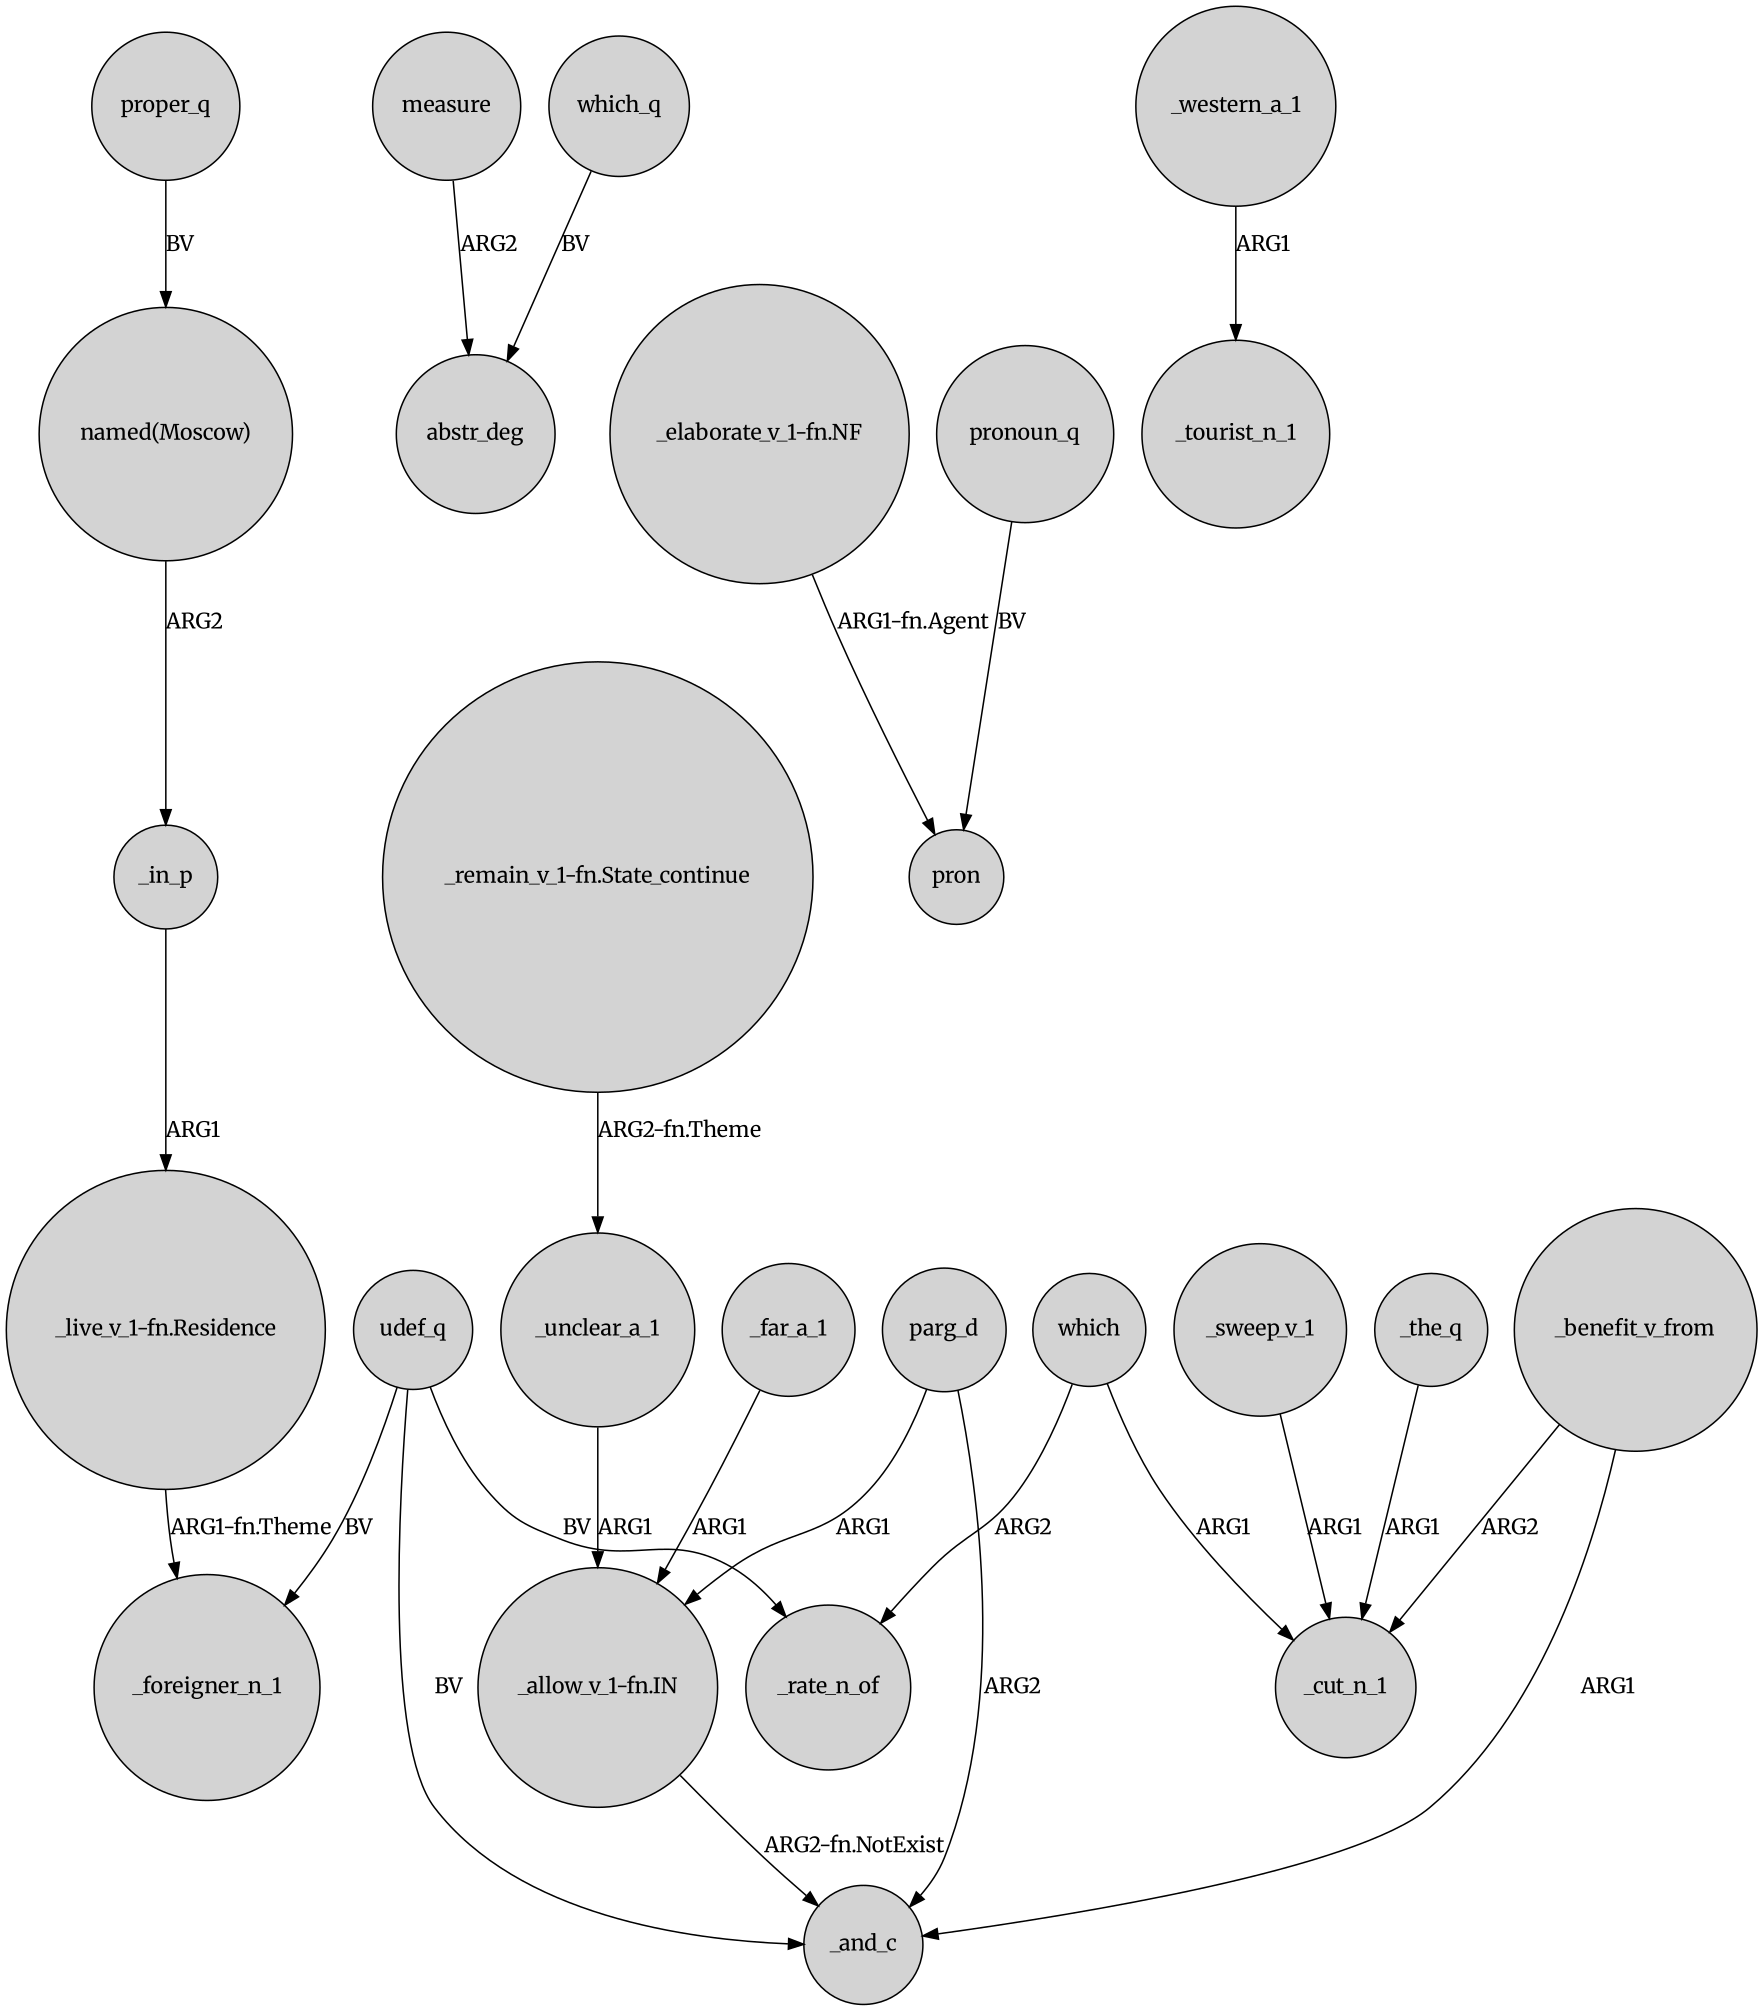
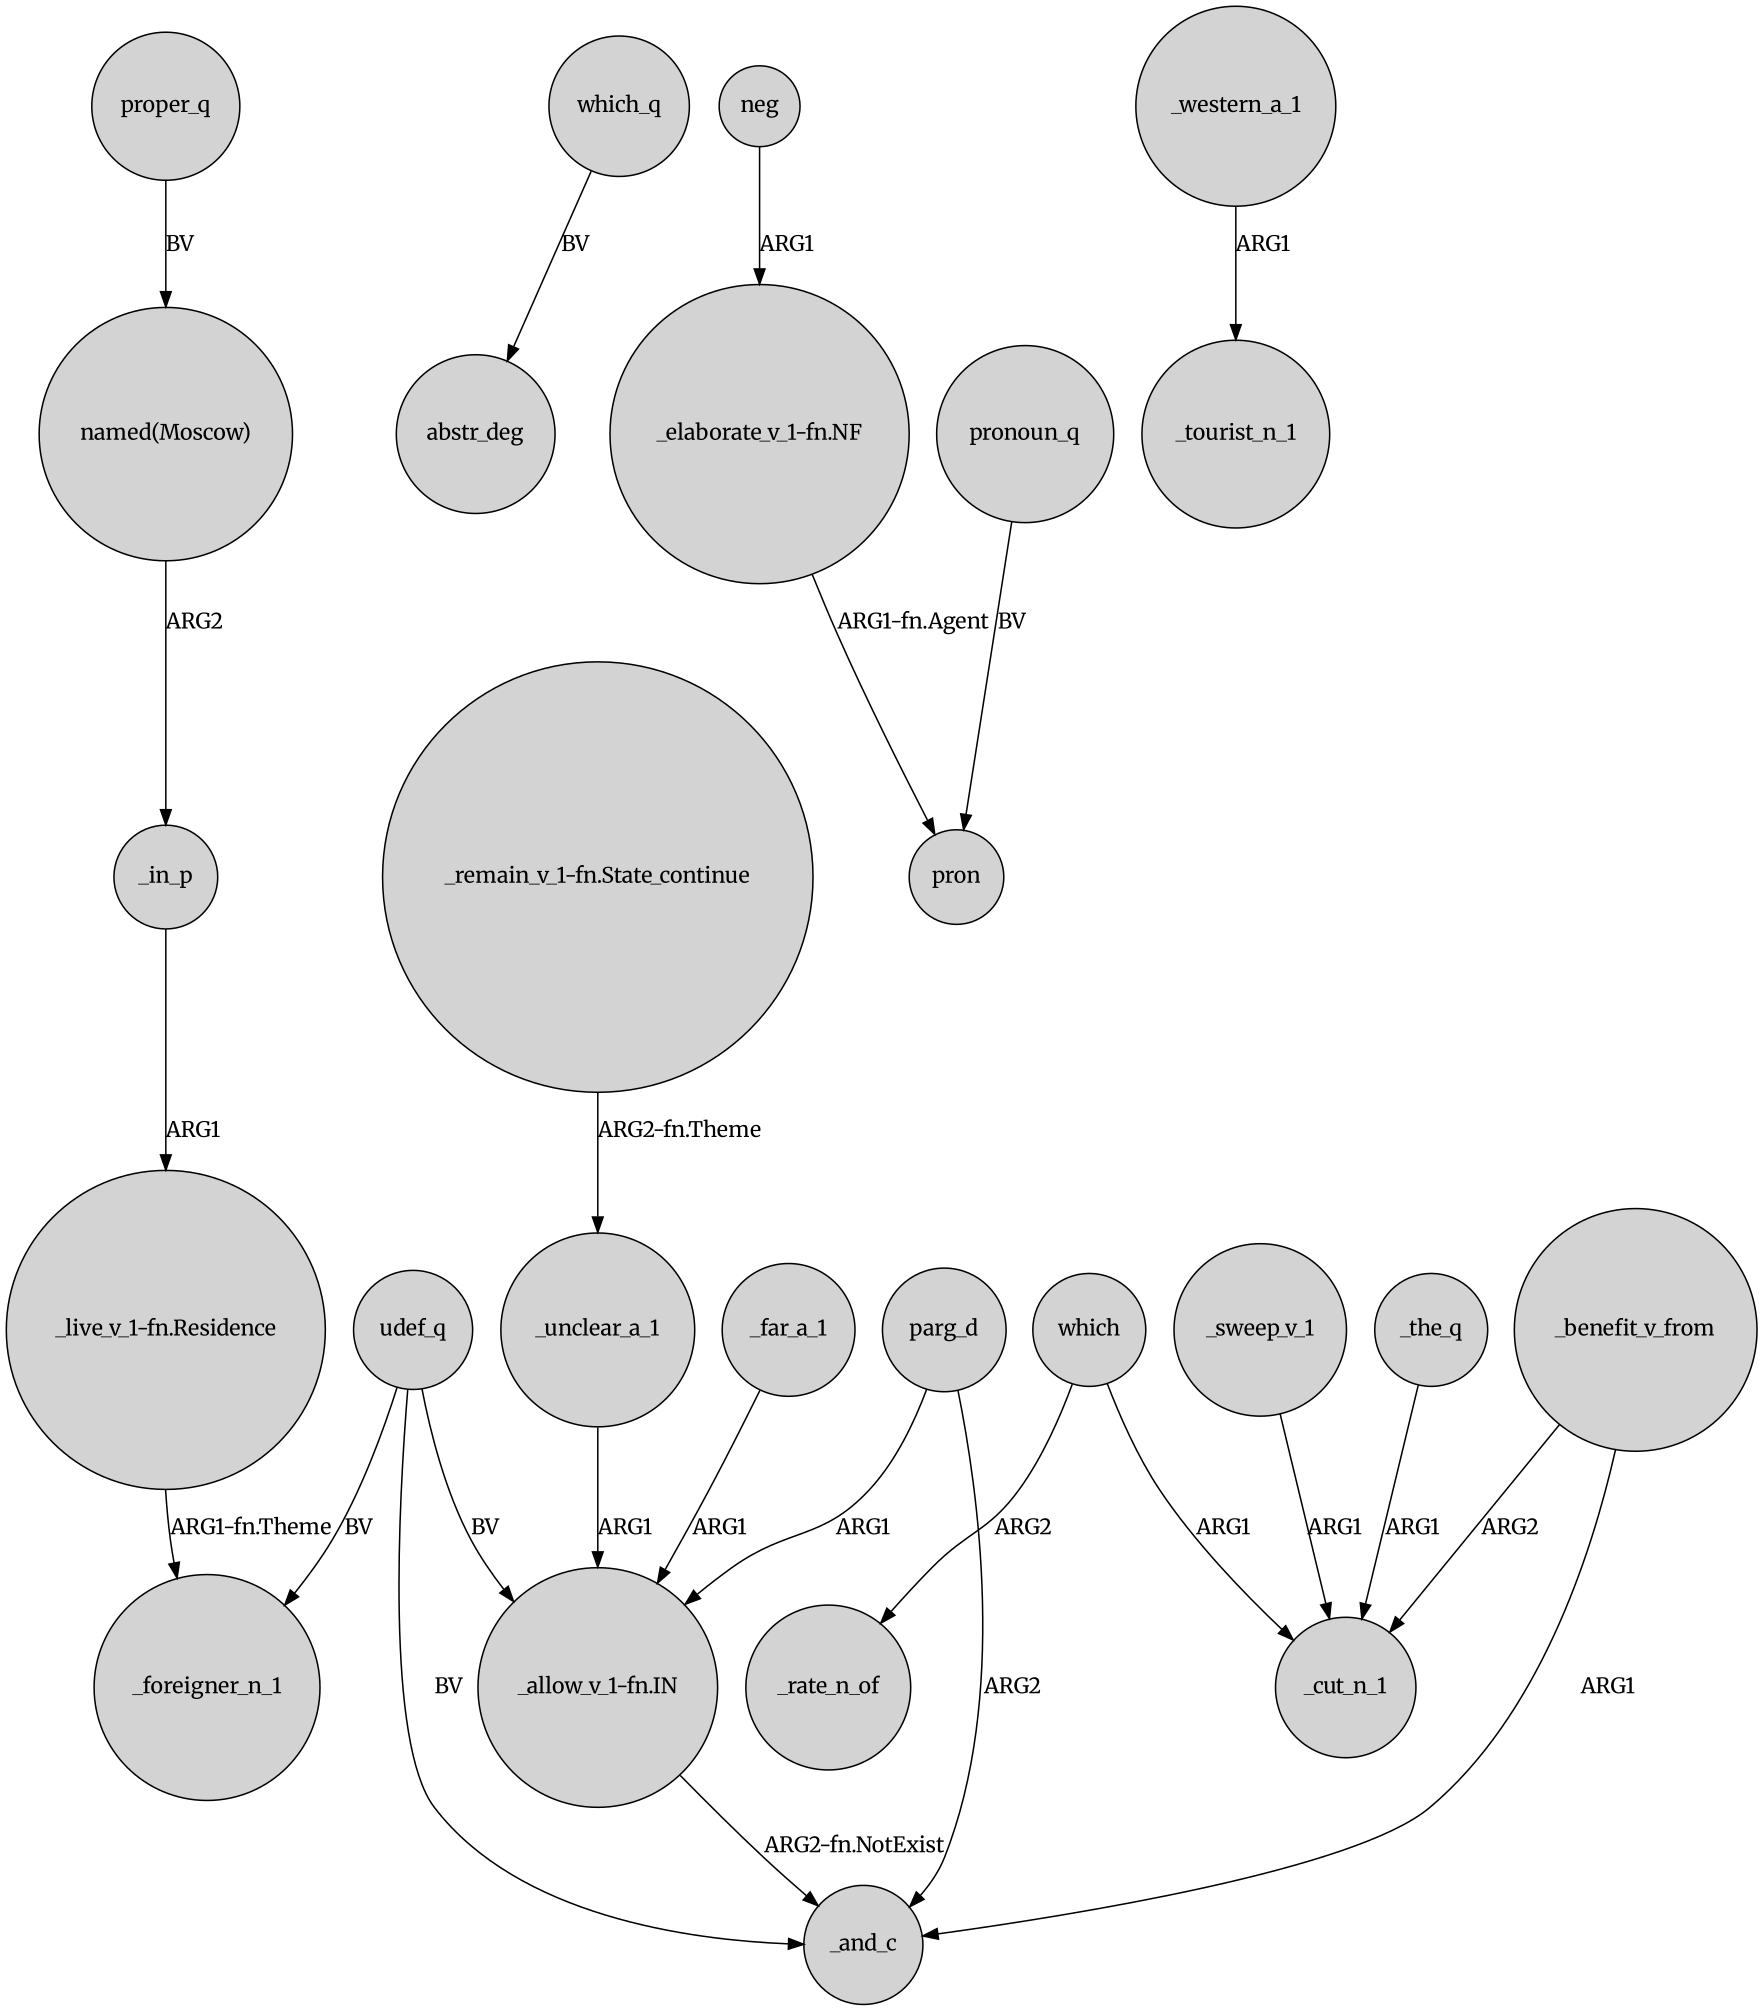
node "measure": removed
node "neg": added
edge "udef_q" -> "_rate_n_of": now "udef_q" -> "_allow_v_1-fn.IN"
